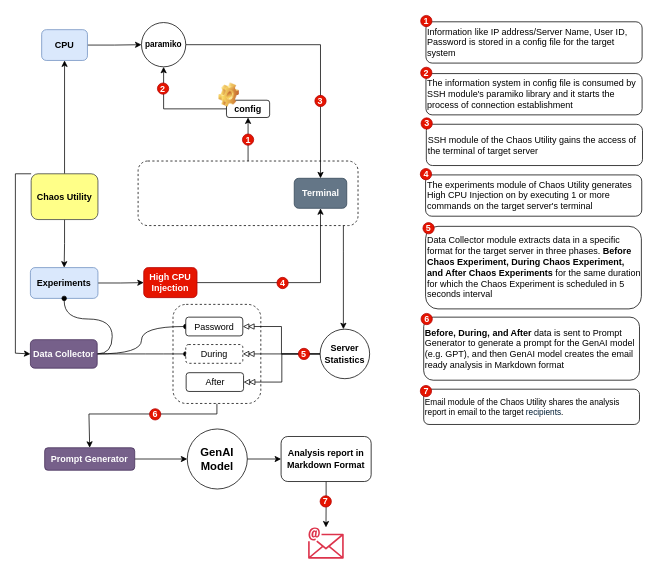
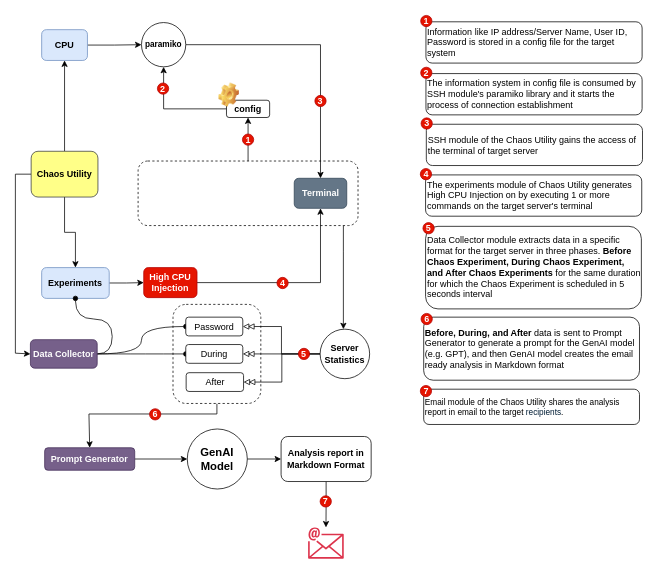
node "Chaos Utility": moved (65, 197) -> (65, 174)
node "Experiments": moved (64, 283) -> (75, 283)
node "During": style dashed -> solid
